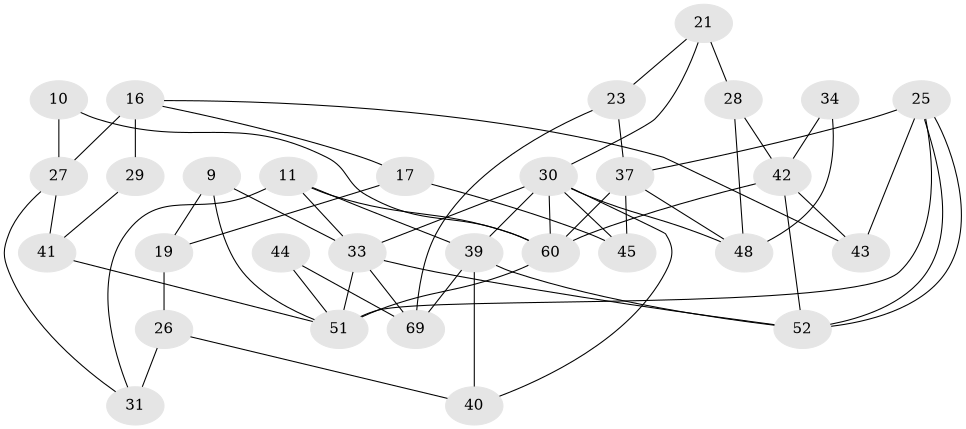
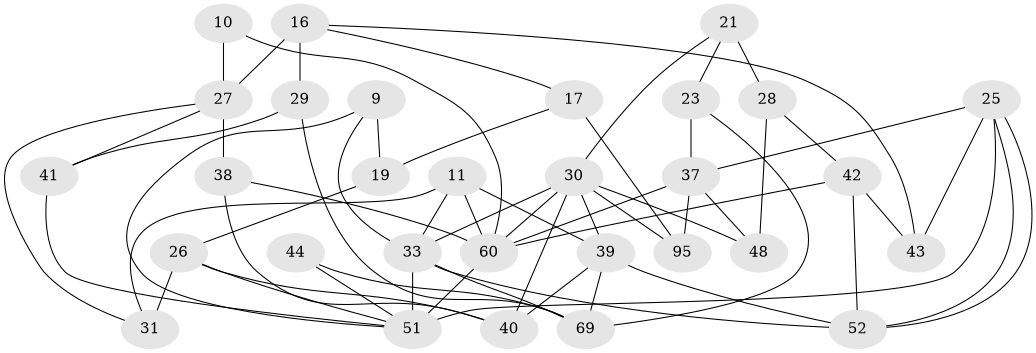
node "34": removed
node "38": added
node "45": label "45" -> "95"
edge "29" -- "69": added
edge "26" -- "51": added
